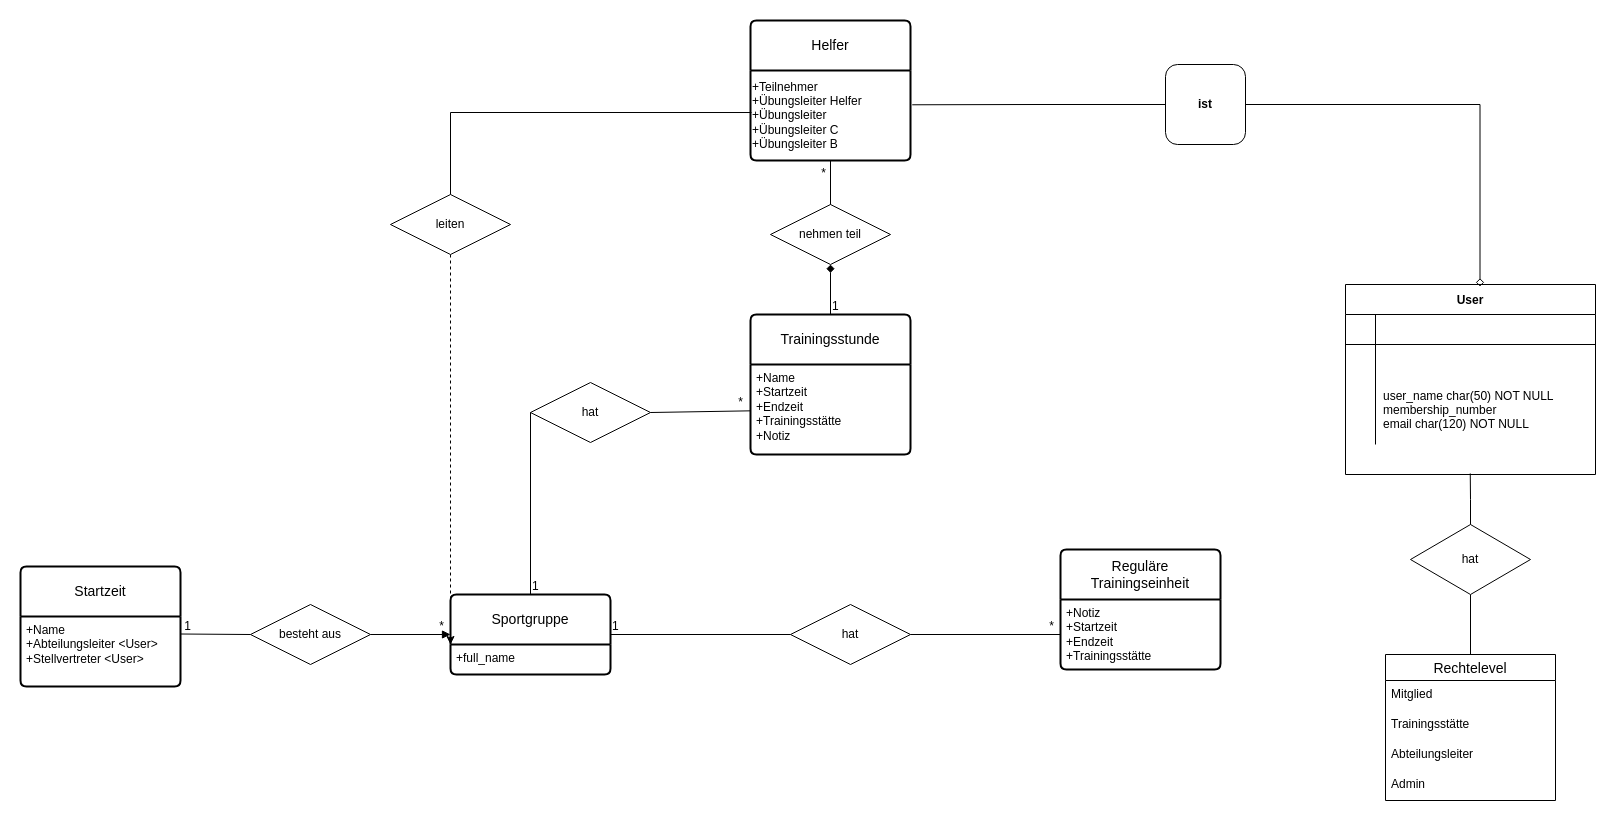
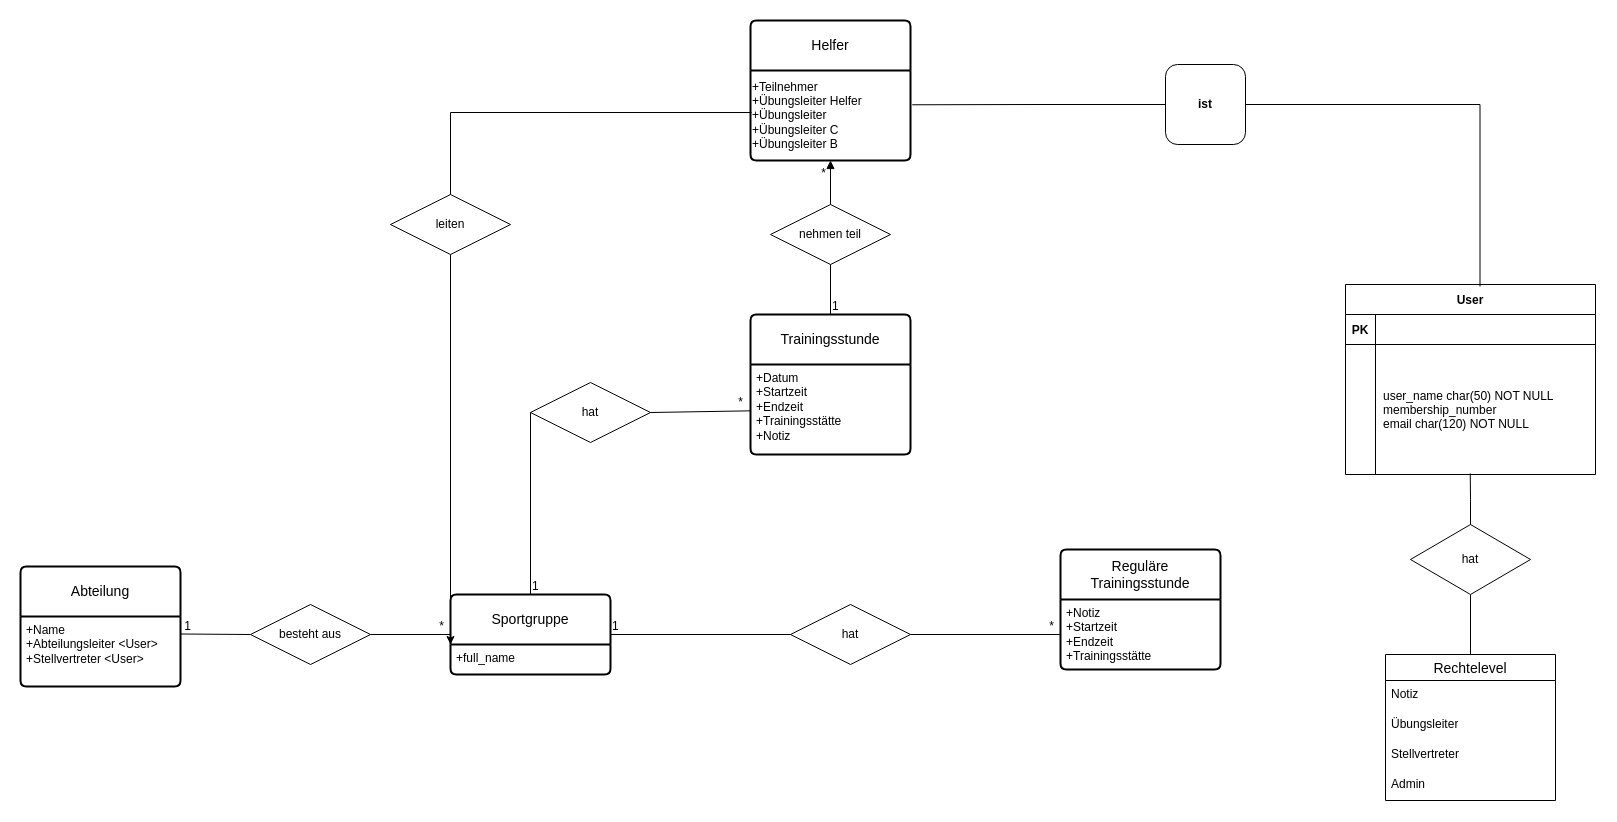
edge "Helfer" -- "nehmen teil": arrowhead none -> block
edge "Trainingsstunde" -> "nehmen teil": arrowhead diamond -> none
edge "ist" -> "User": arrowhead diamond -> none
node "PK": added
node "+Name +Startzeit +Endzeit +Trainingsstätte +Notiz": label "+Name +Startzeit +Endzeit +Trainingsstätte +Notiz" -> "+Datum +Startzeit +Endzeit +Trainingsstätte +Notiz"
edge "leiten" -> "+full_name": style dashed -> solid
node "Reguläre Trainingseinheit": label "Reguläre Trainingseinheit" -> "Reguläre Trainingsstunde"
node "Startzeit": label "Startzeit" -> "Abteilung"
edge "besteht aus" -> "Sportgruppe": arrowhead block -> none
node "Mitglied": label "Mitglied" -> "Notiz"
node "Trainingsstätte": label "Trainingsstätte" -> "Übungsleiter"
node "Abteilungsleiter": label "Abteilungsleiter" -> "Stellvertreter"
